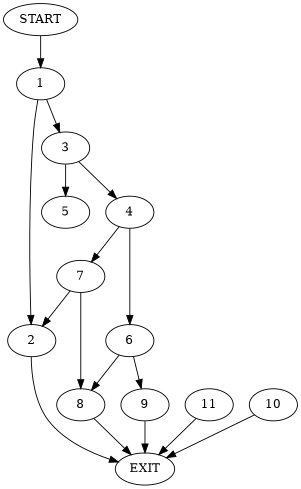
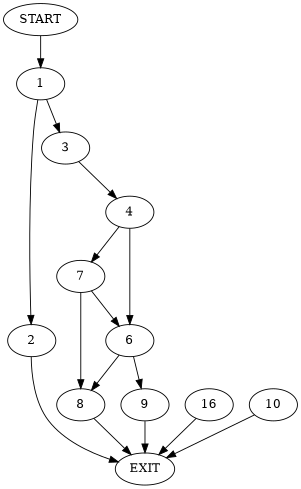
node "5": removed
edge "7" -> "2": now "7" -> "6"
node "11": label "11" -> "16"
